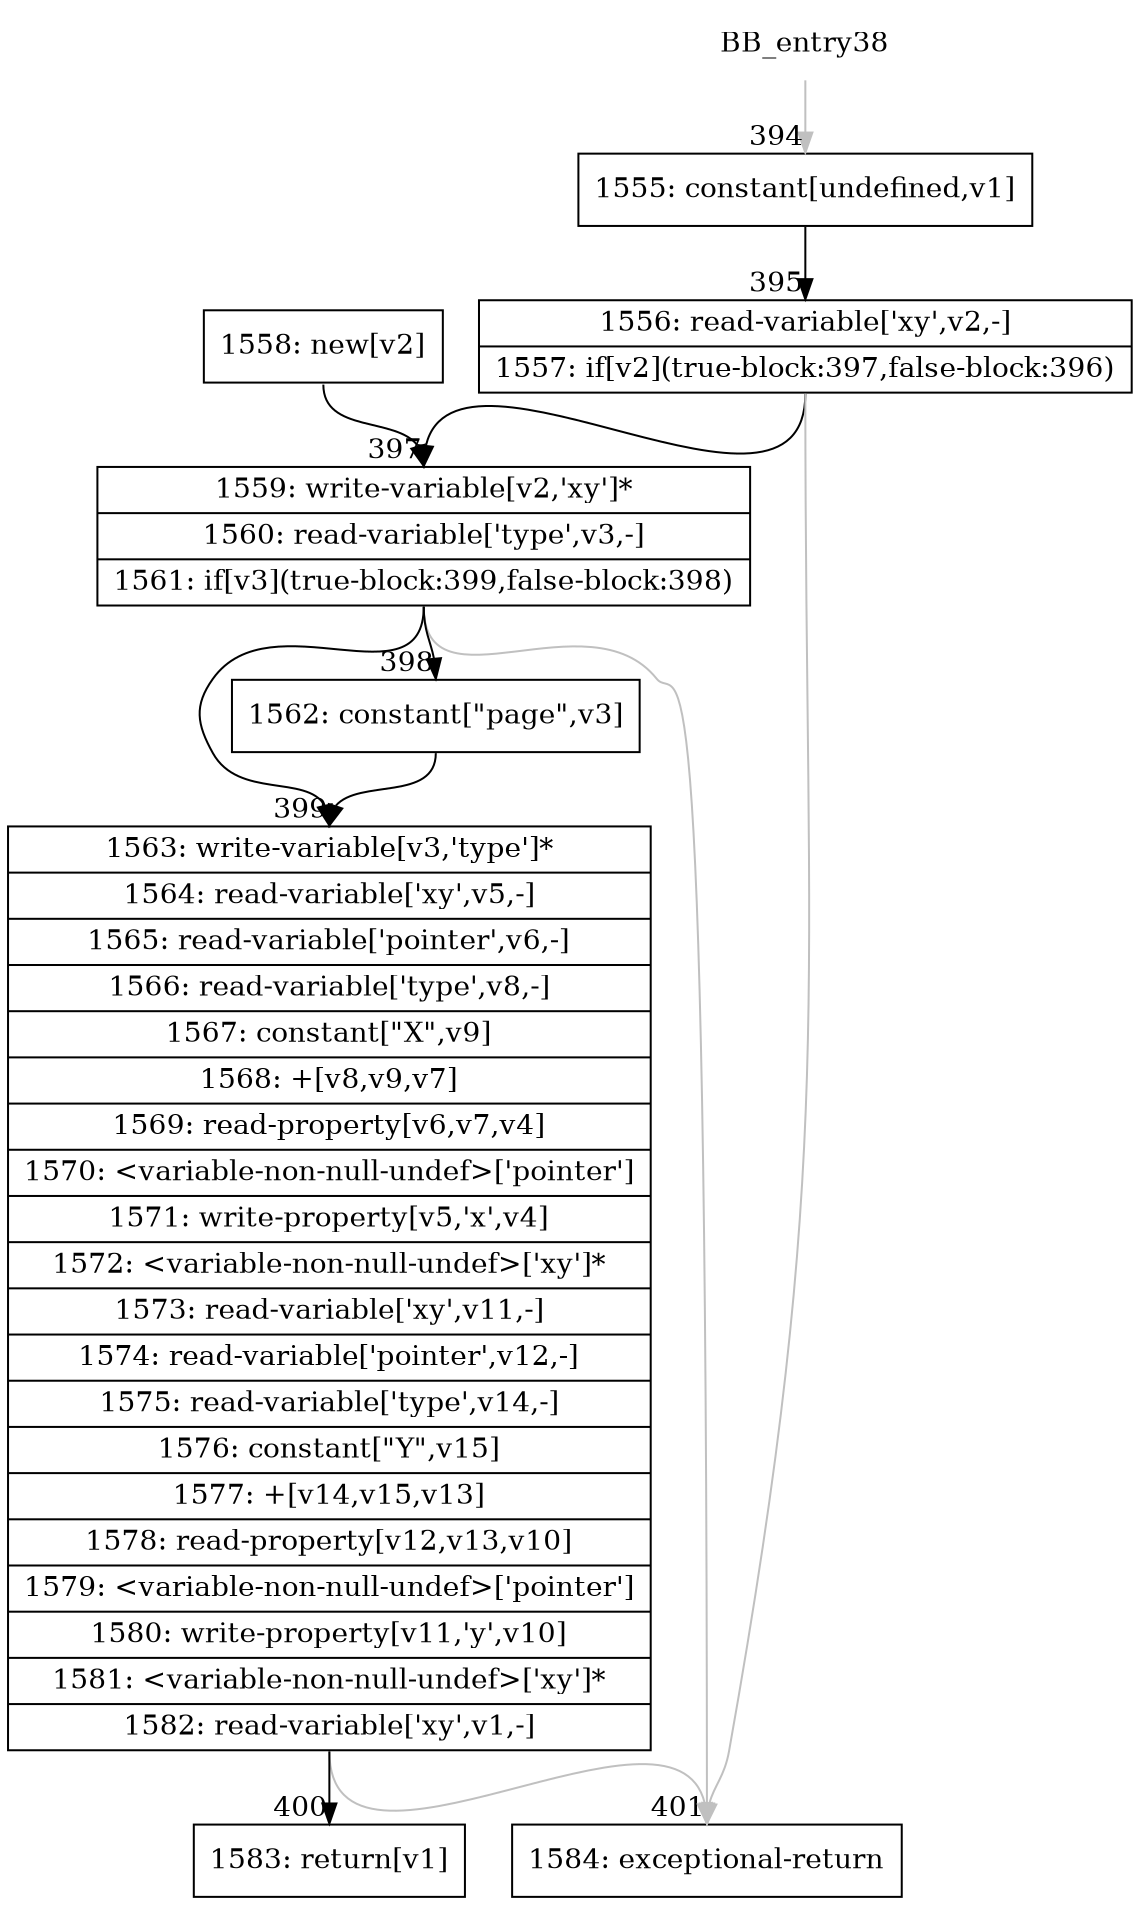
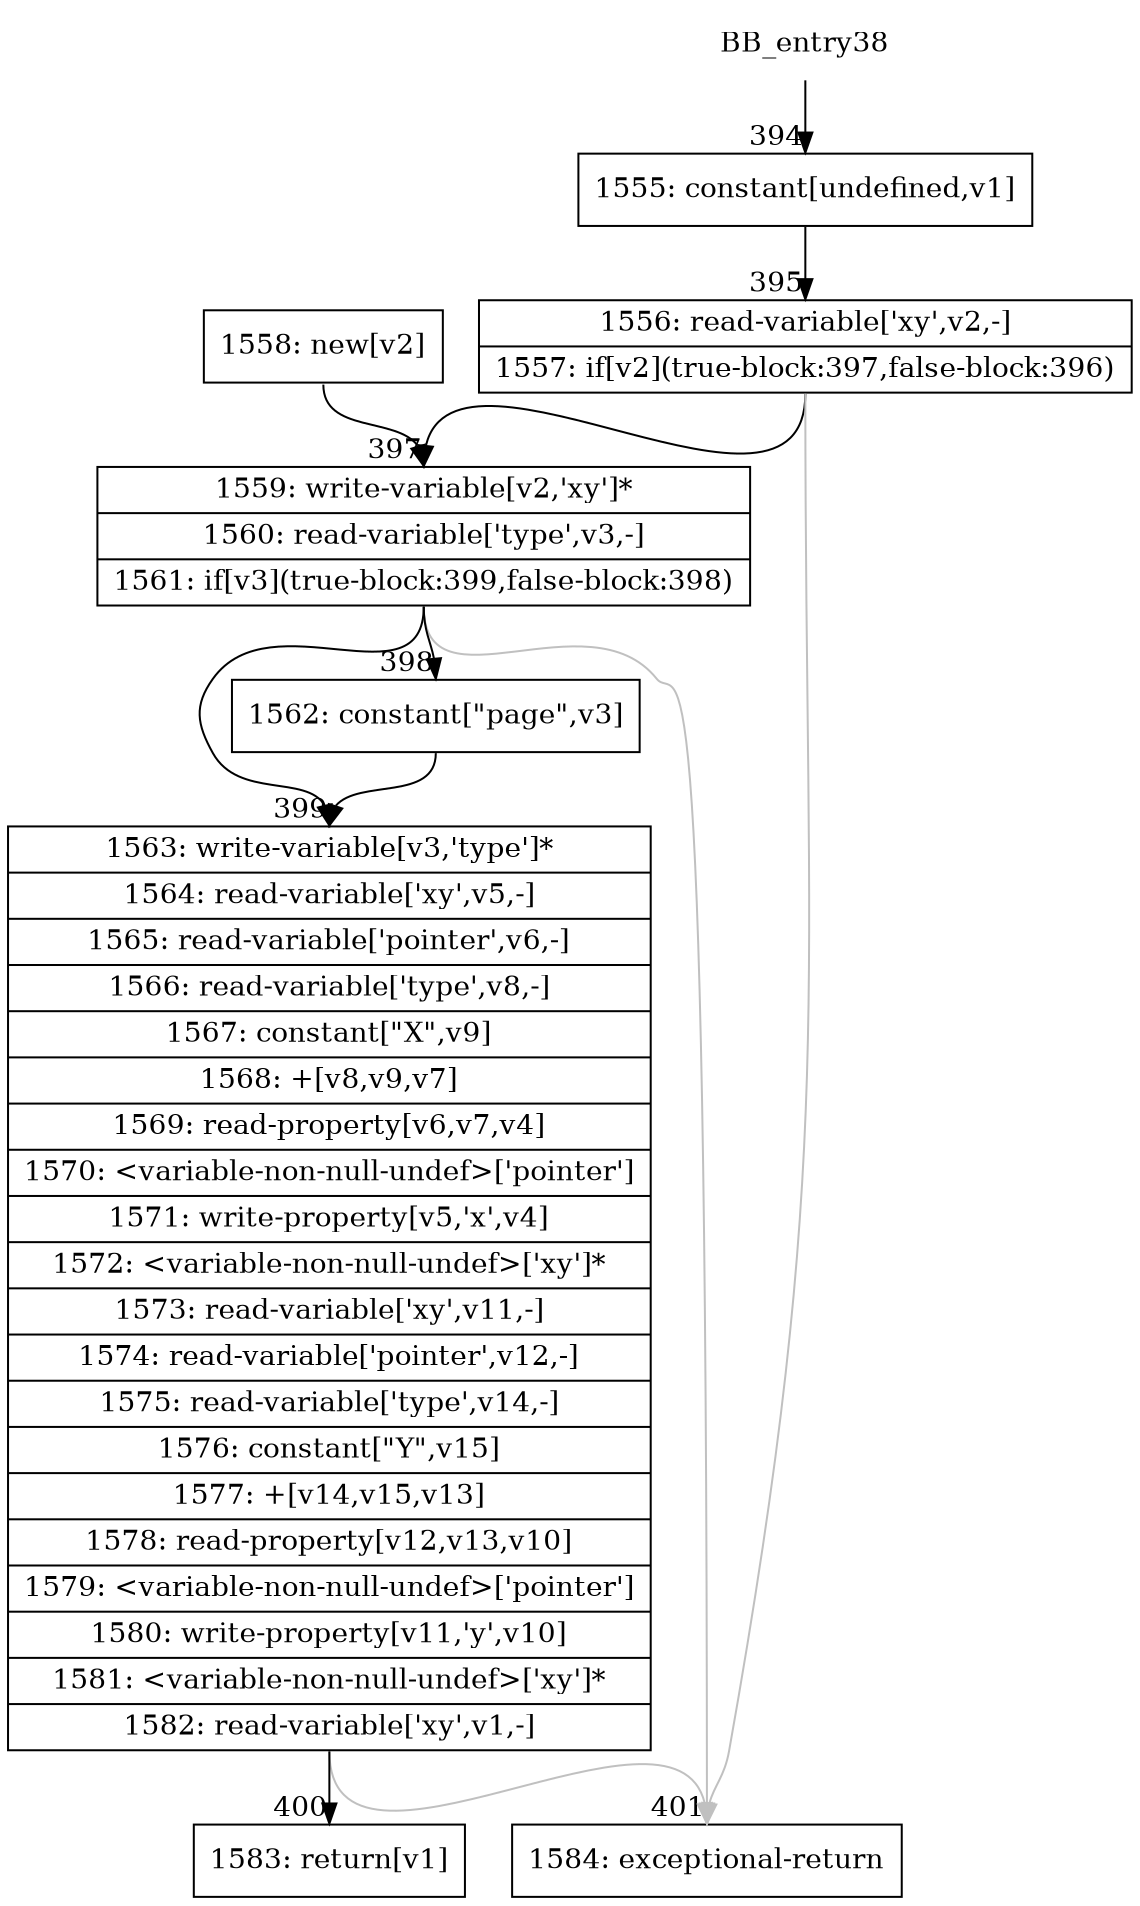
edge "BB_entry38" -> "1555: constant[undefined,v1]": color gray -> black
